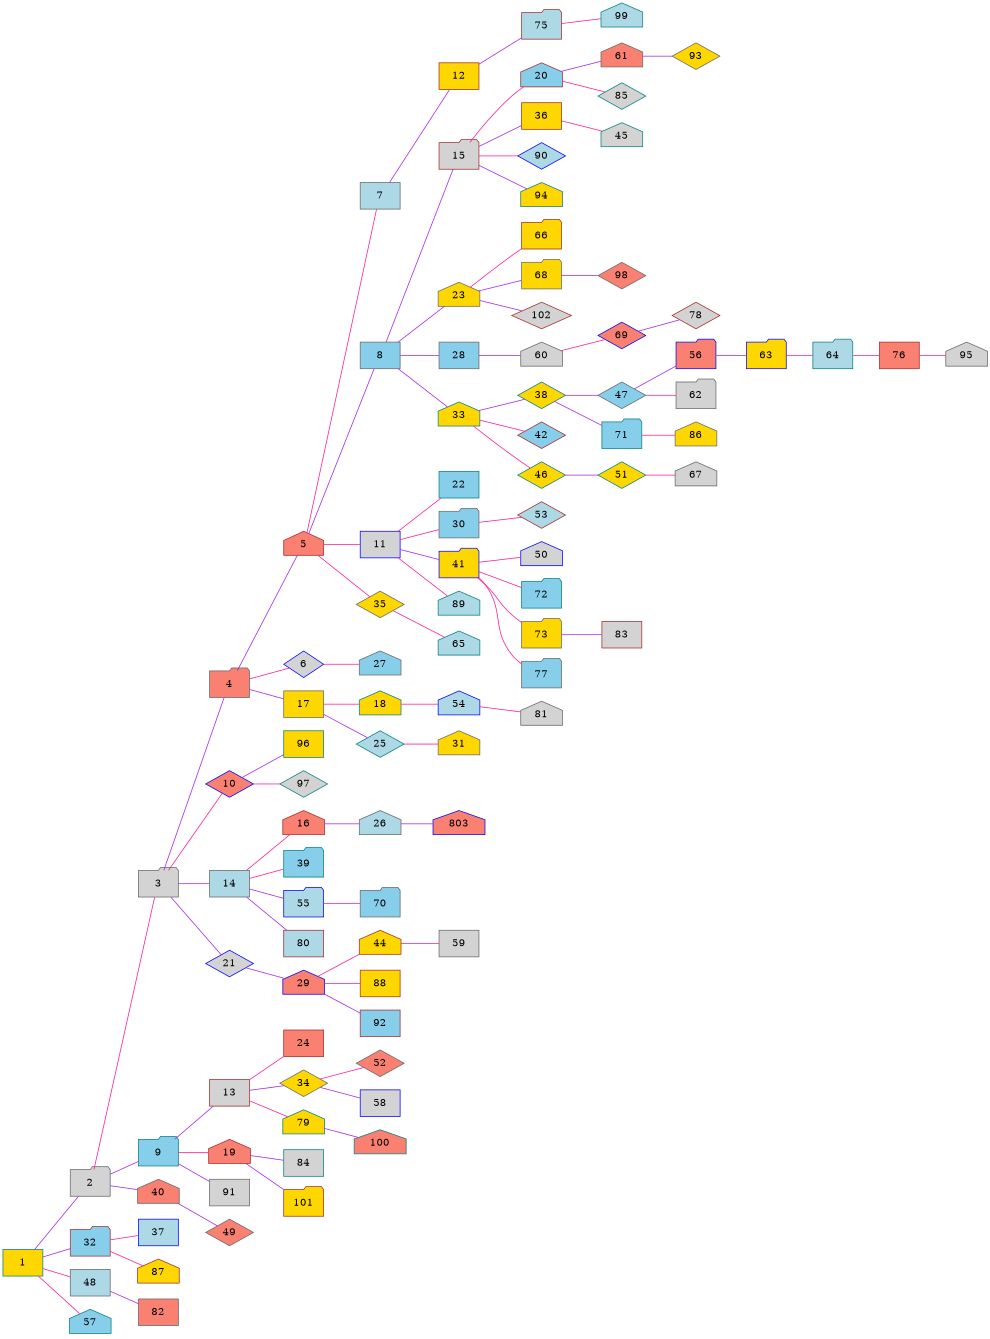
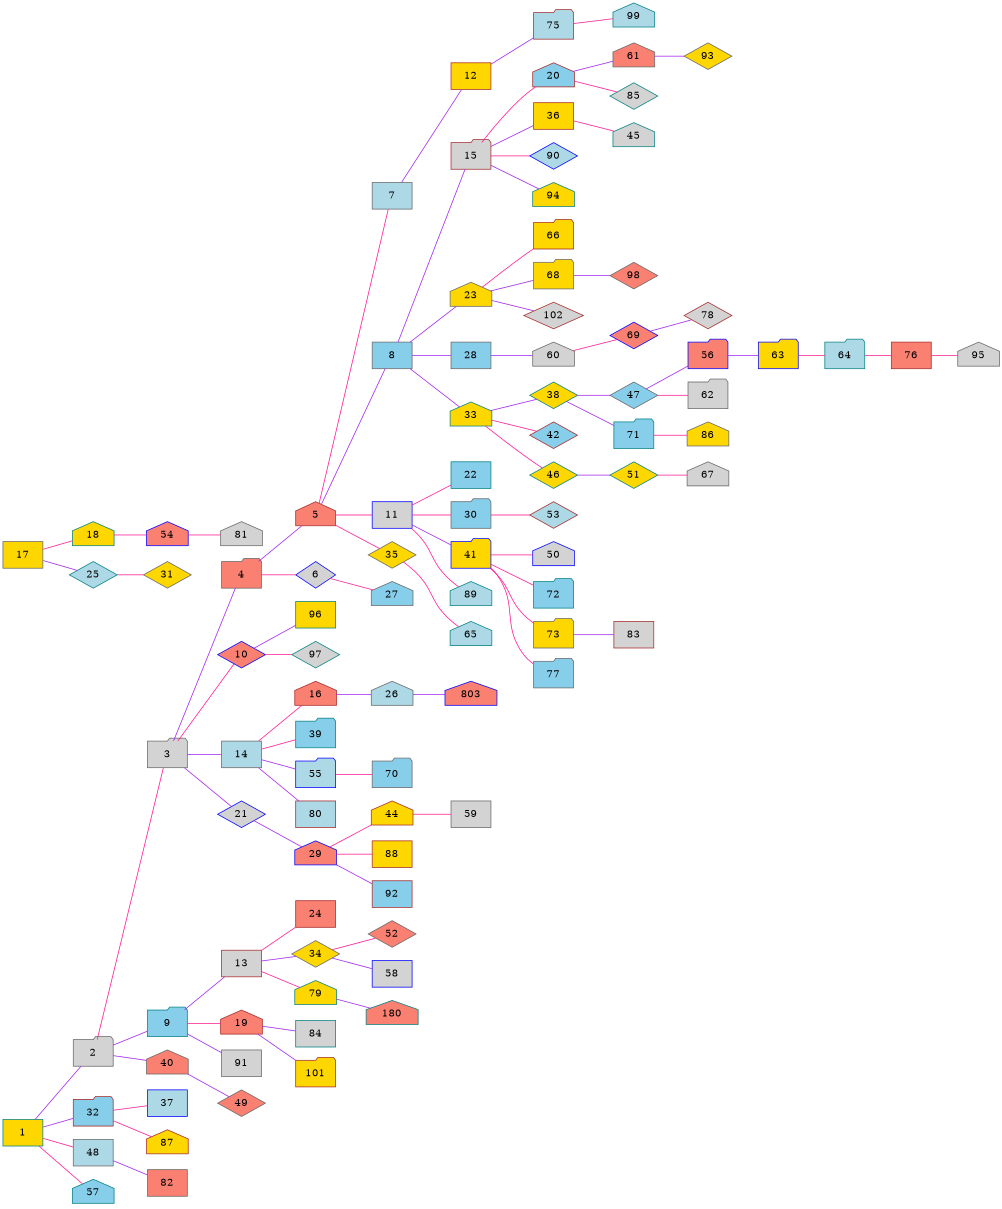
edge "4" -- "17": removed
node "54": fillcolor lightblue -> salmon
node "31": shape house -> diamond
node "100": label "100" -> "180"
